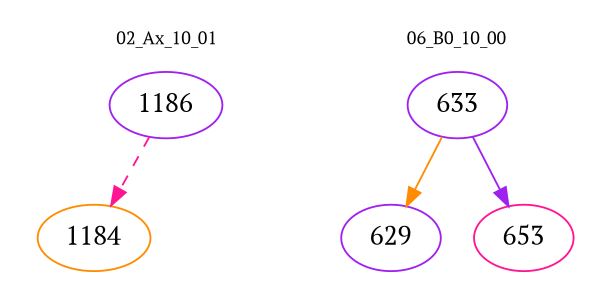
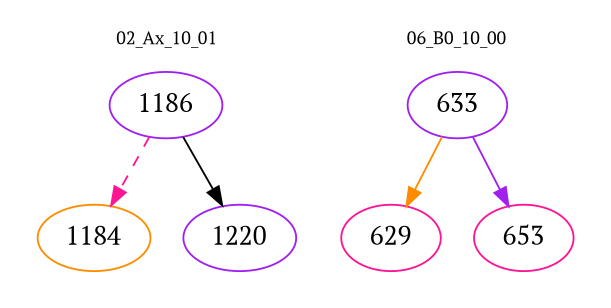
node "1220": added
node "629": color purple -> deeppink
